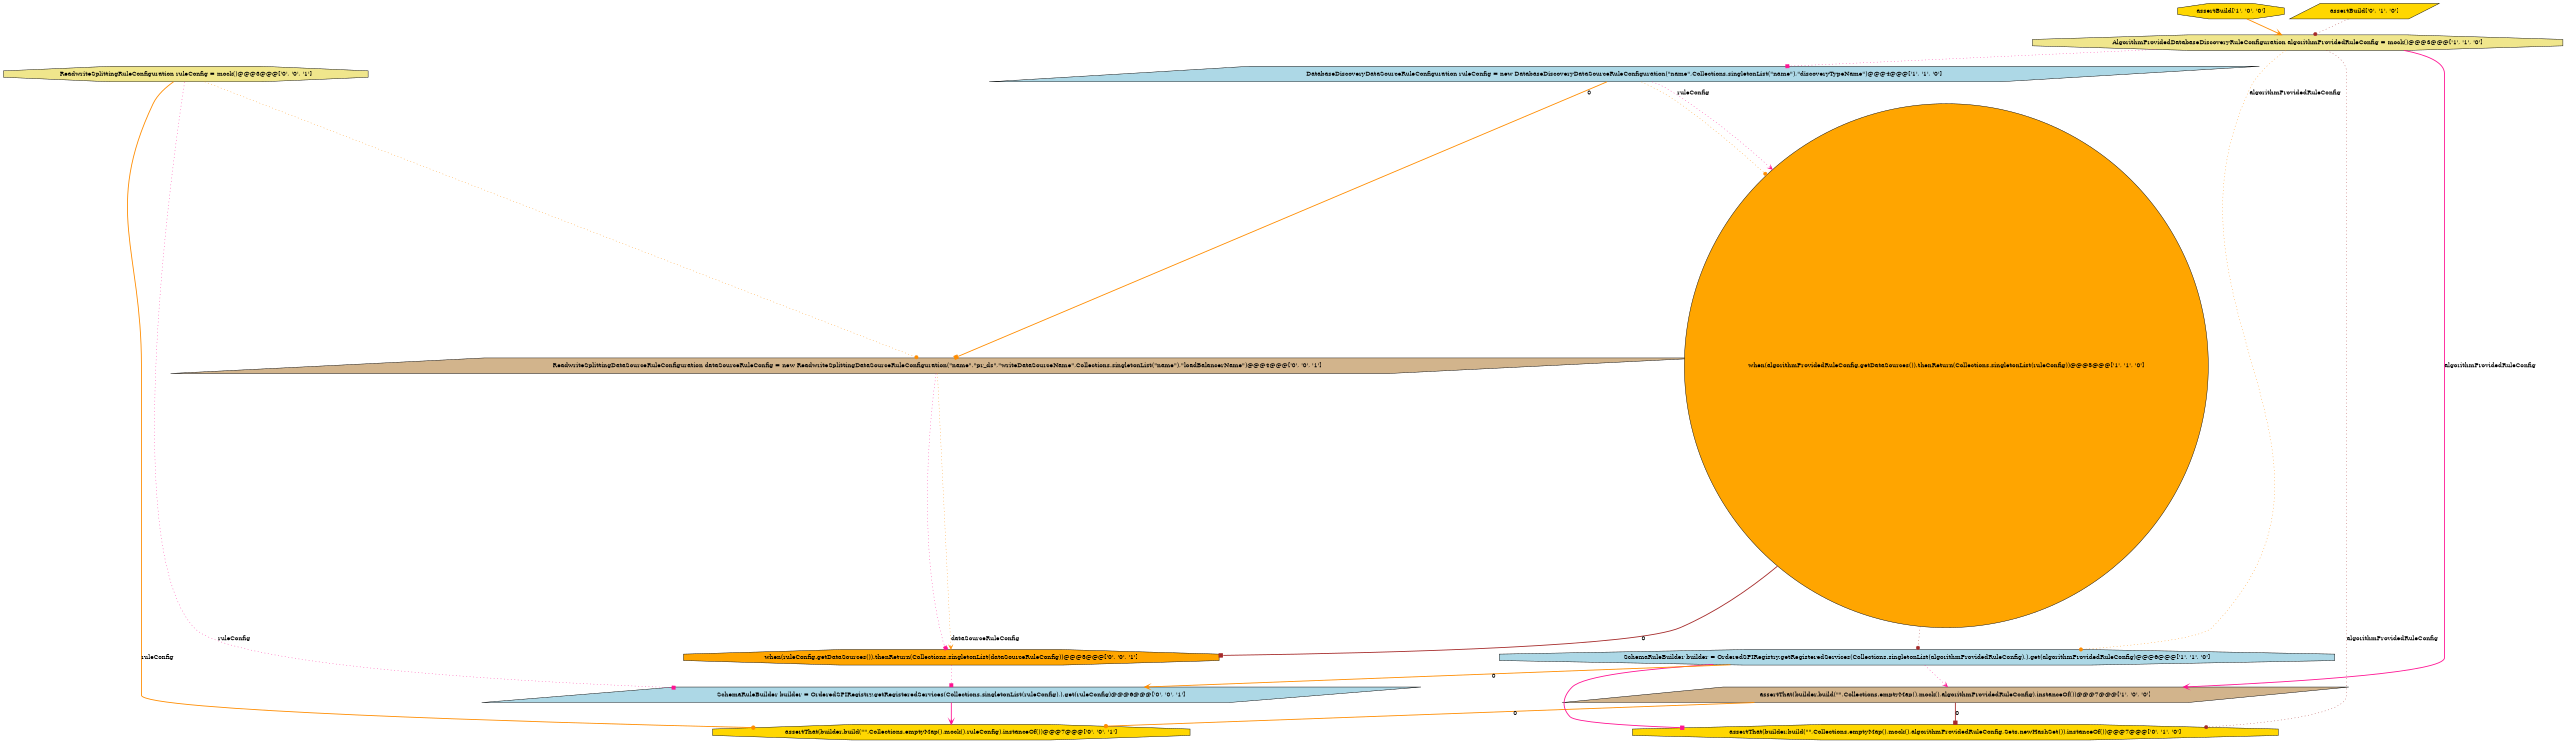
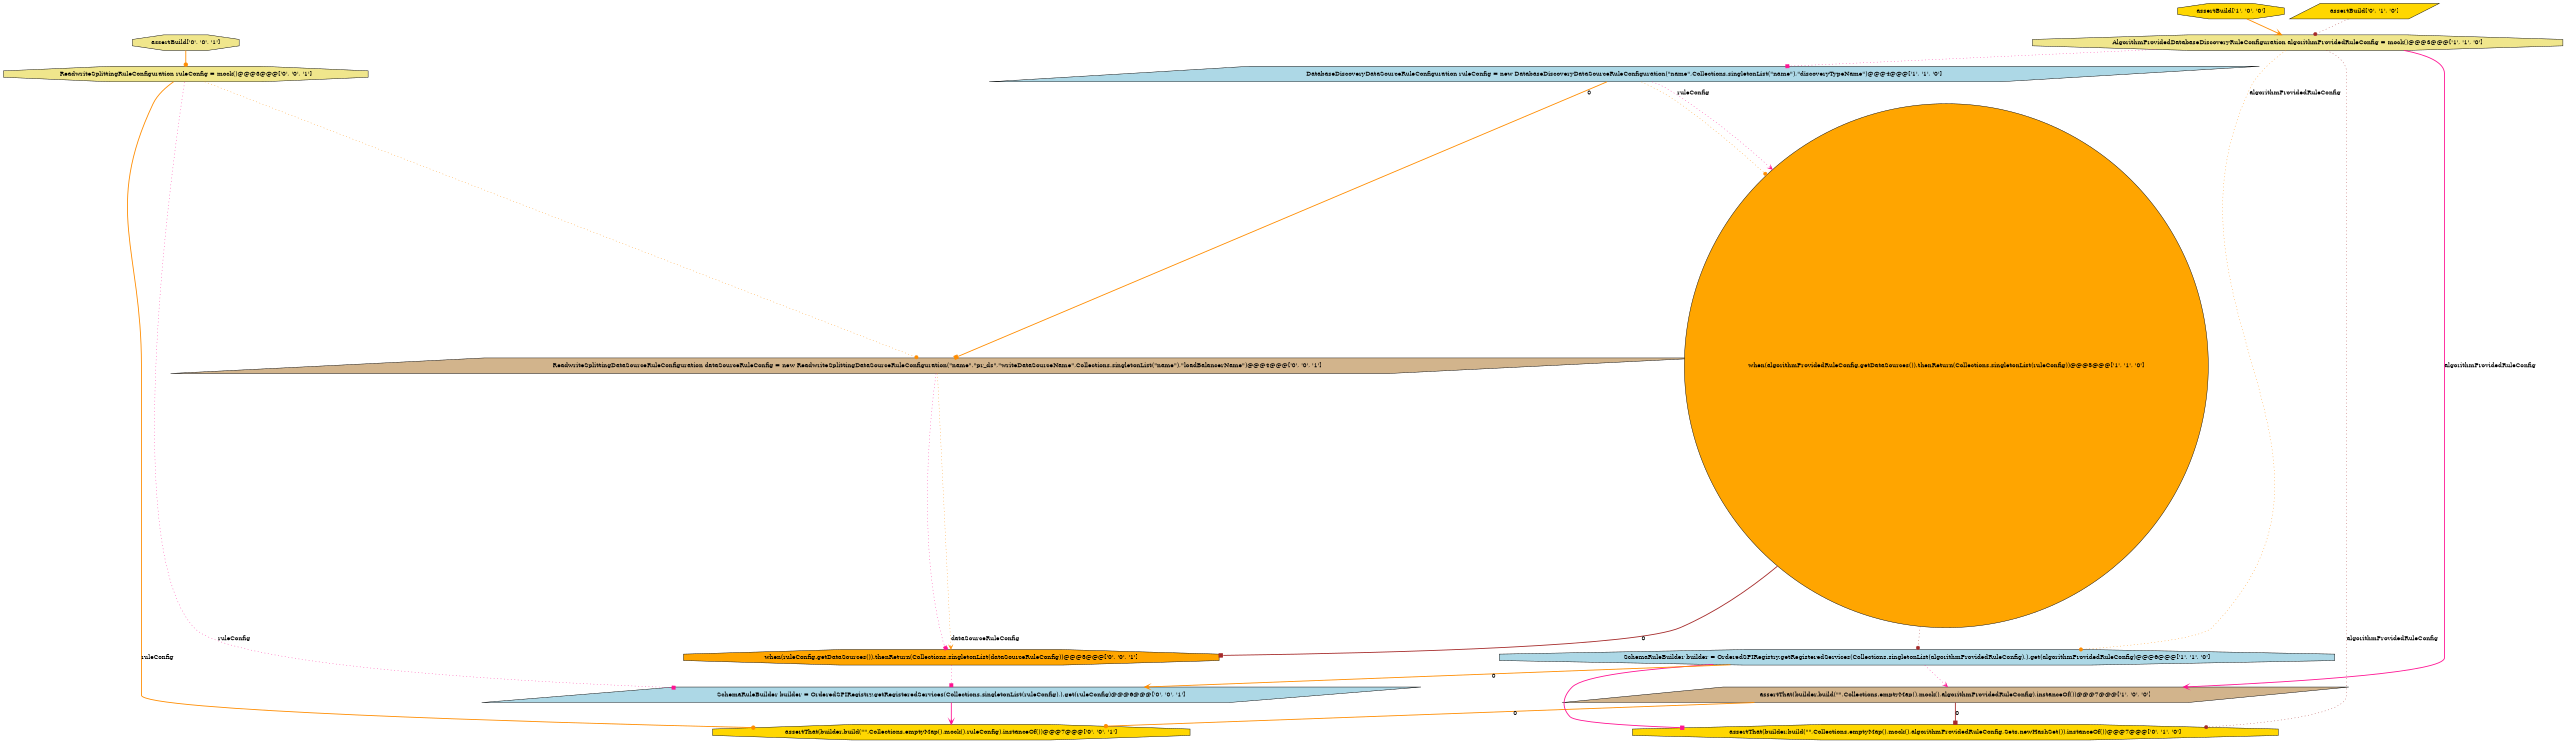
node "assertBuild['0', '0', '1']": added
